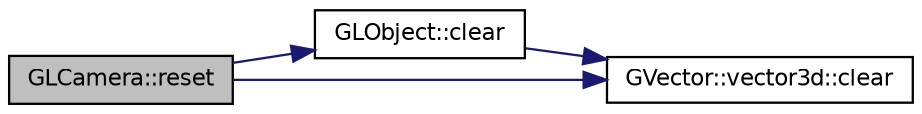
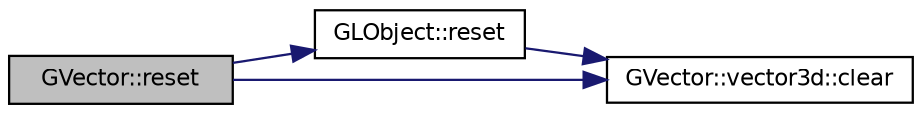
node "GLObject::clear": label "GLObject::clear" -> "GLObject::reset"
node "GLCamera::reset": label "GLCamera::reset" -> "GVector::reset"
